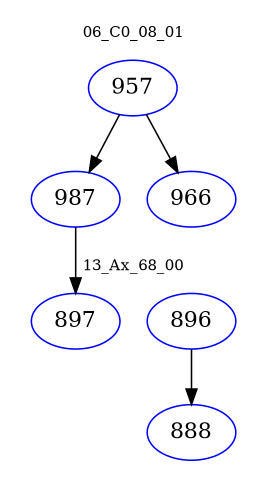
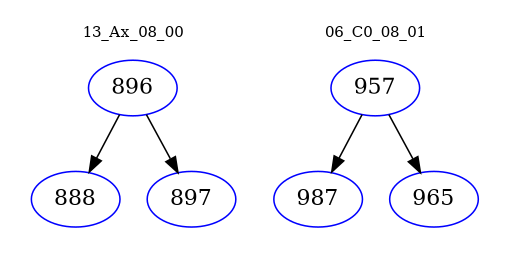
node "966": label "966" -> "965"
edge "987" -> "897": now "896" -> "897"
cluster "13_Ax_68_00": label "13_Ax_68_00" -> "13_Ax_08_00"
